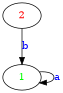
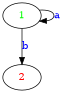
edge "2" -> "1": reversed
